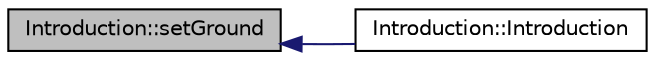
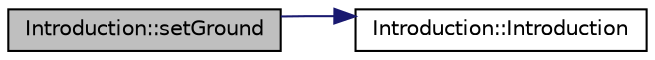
edge "Introduction::Introduction" -> "Introduction::setGround": reversed
